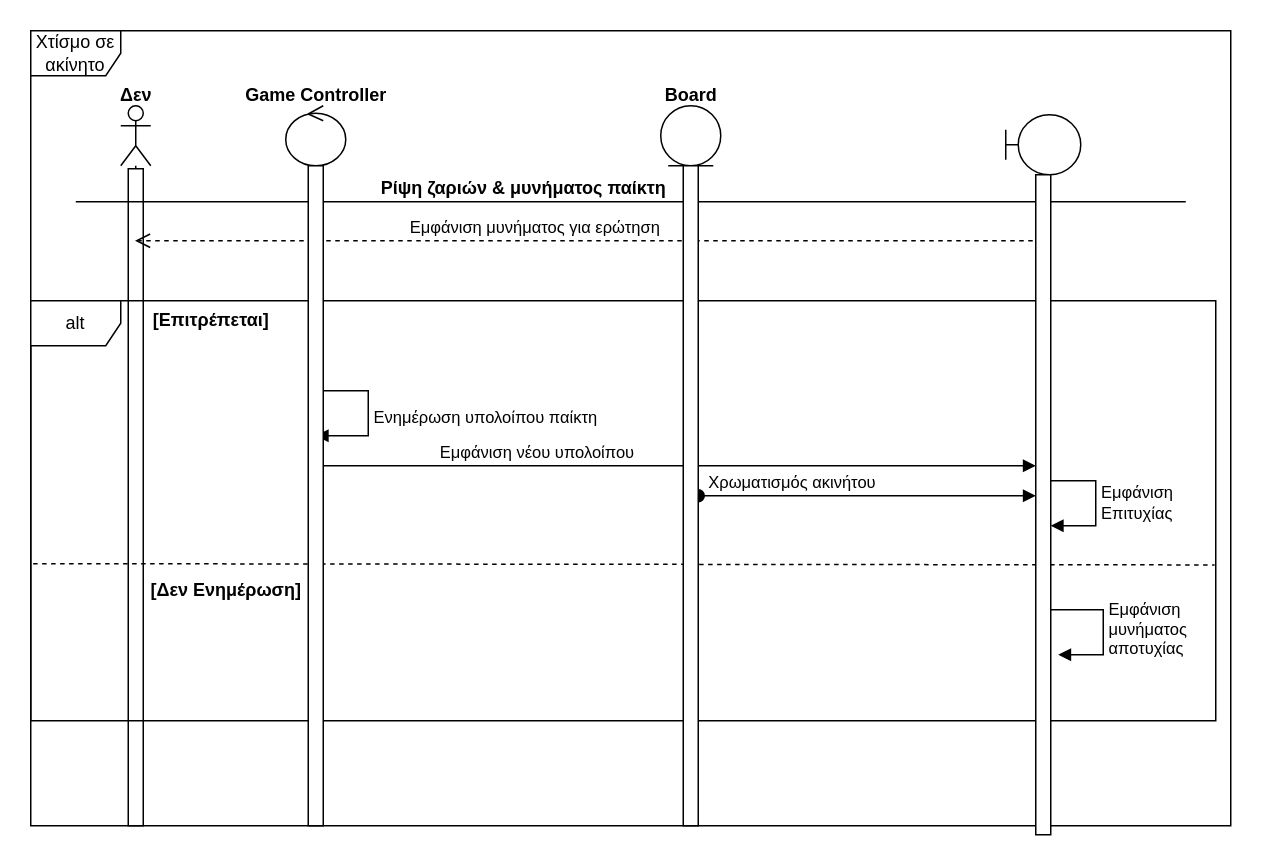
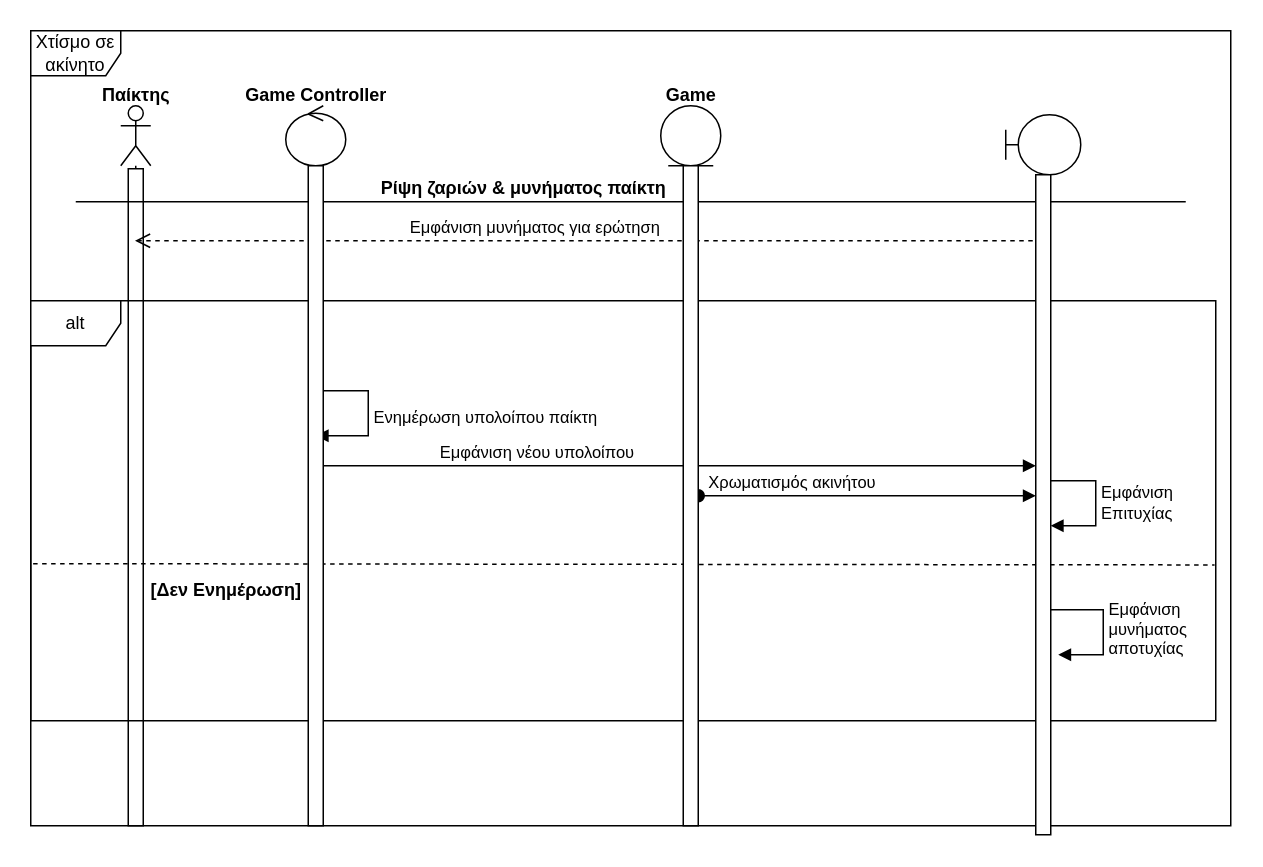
node "Δεν": label "Δεν" -> "Παίκτης"
node "Board": label "Board" -> "Game"
node "[Επιτρέπεται]": removed
